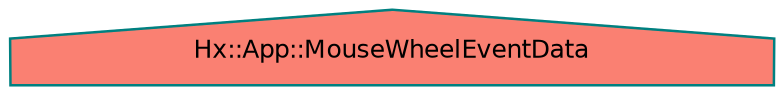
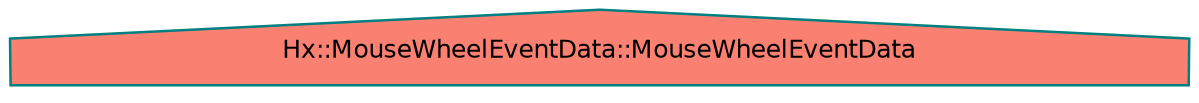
node "Hx::App::MouseWheelEventData": label "Hx::App::MouseWheelEventData" -> "Hx::MouseWheelEventData::MouseWheelEventData"
